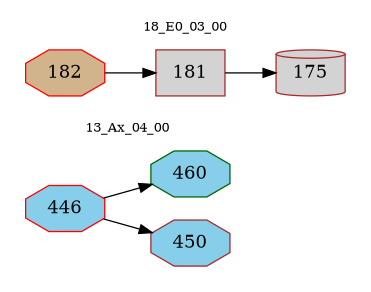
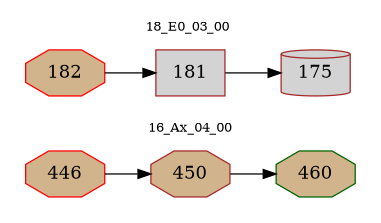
cluster "13_Ax_04_00": label "13_Ax_04_00" -> "16_Ax_04_00"
node "460": fillcolor skyblue -> tan
edge "446" -> "460": now "450" -> "460"
node "446": fillcolor skyblue -> tan
node "450": fillcolor skyblue -> tan
